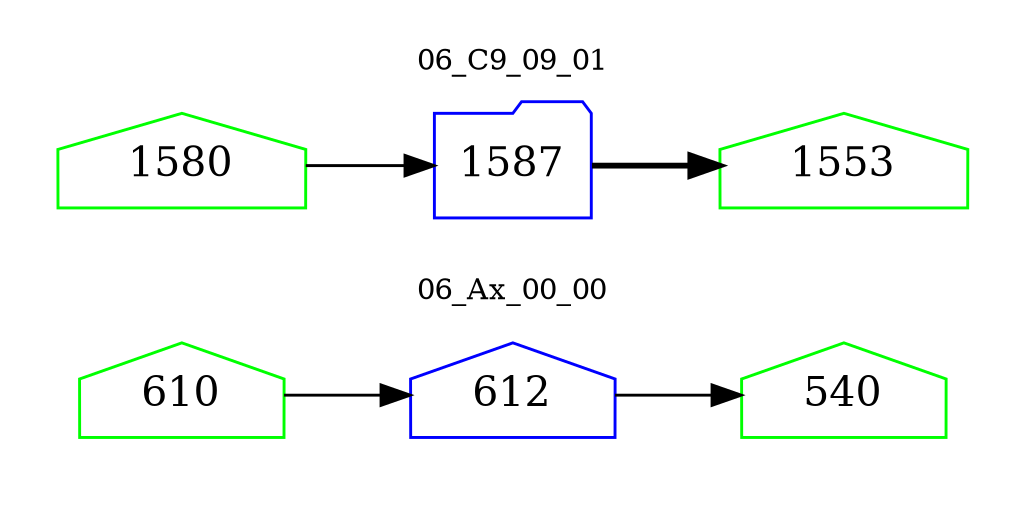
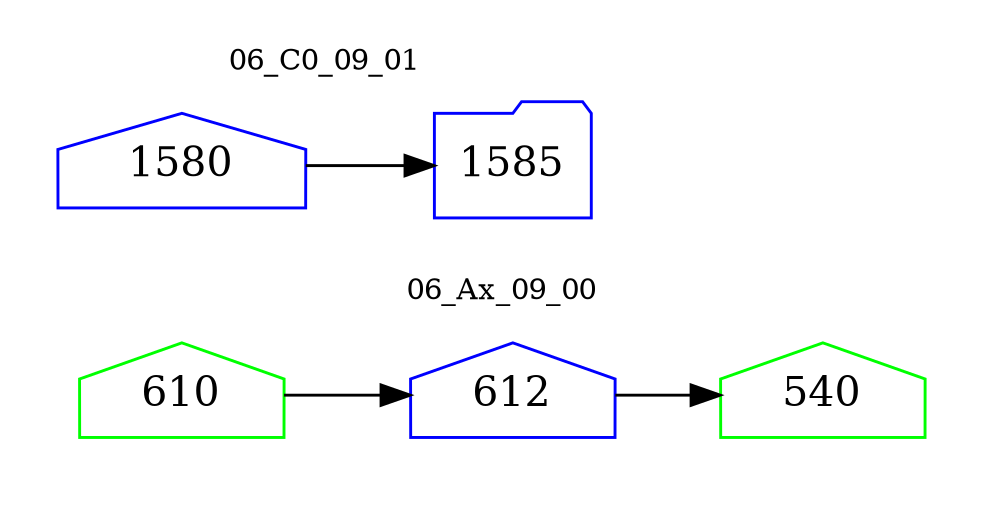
cluster "06_C9_09_01": label "06_C9_09_01" -> "06_C0_09_01"
node "1580": color green -> blue
node "1587": label "1587" -> "1585"
node "1553": removed
cluster "06_Ax_00_00": label "06_Ax_00_00" -> "06_Ax_09_00"
